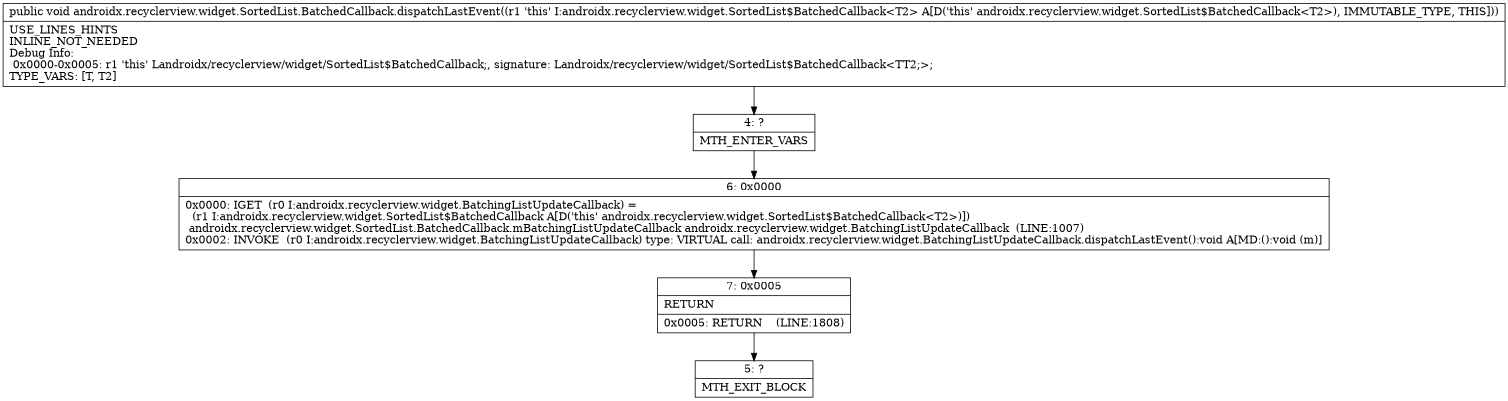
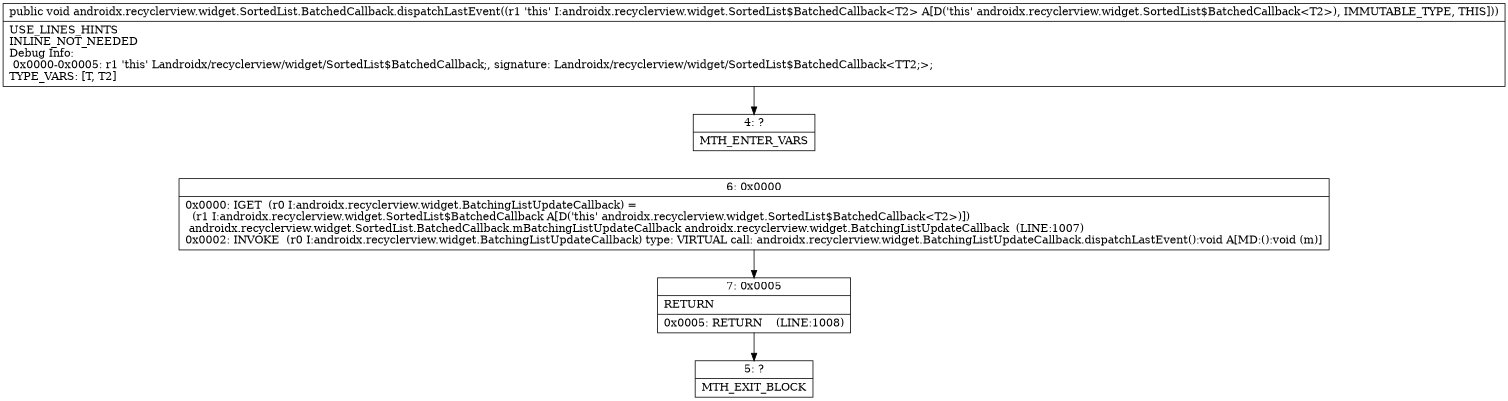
edge "4: ?" -> "6: 0x0000": removed
node "7: 0x0005": text "0x0005: RETURN    (LINE:1808)" -> "0x0005: RETURN    (LINE:1008)"
